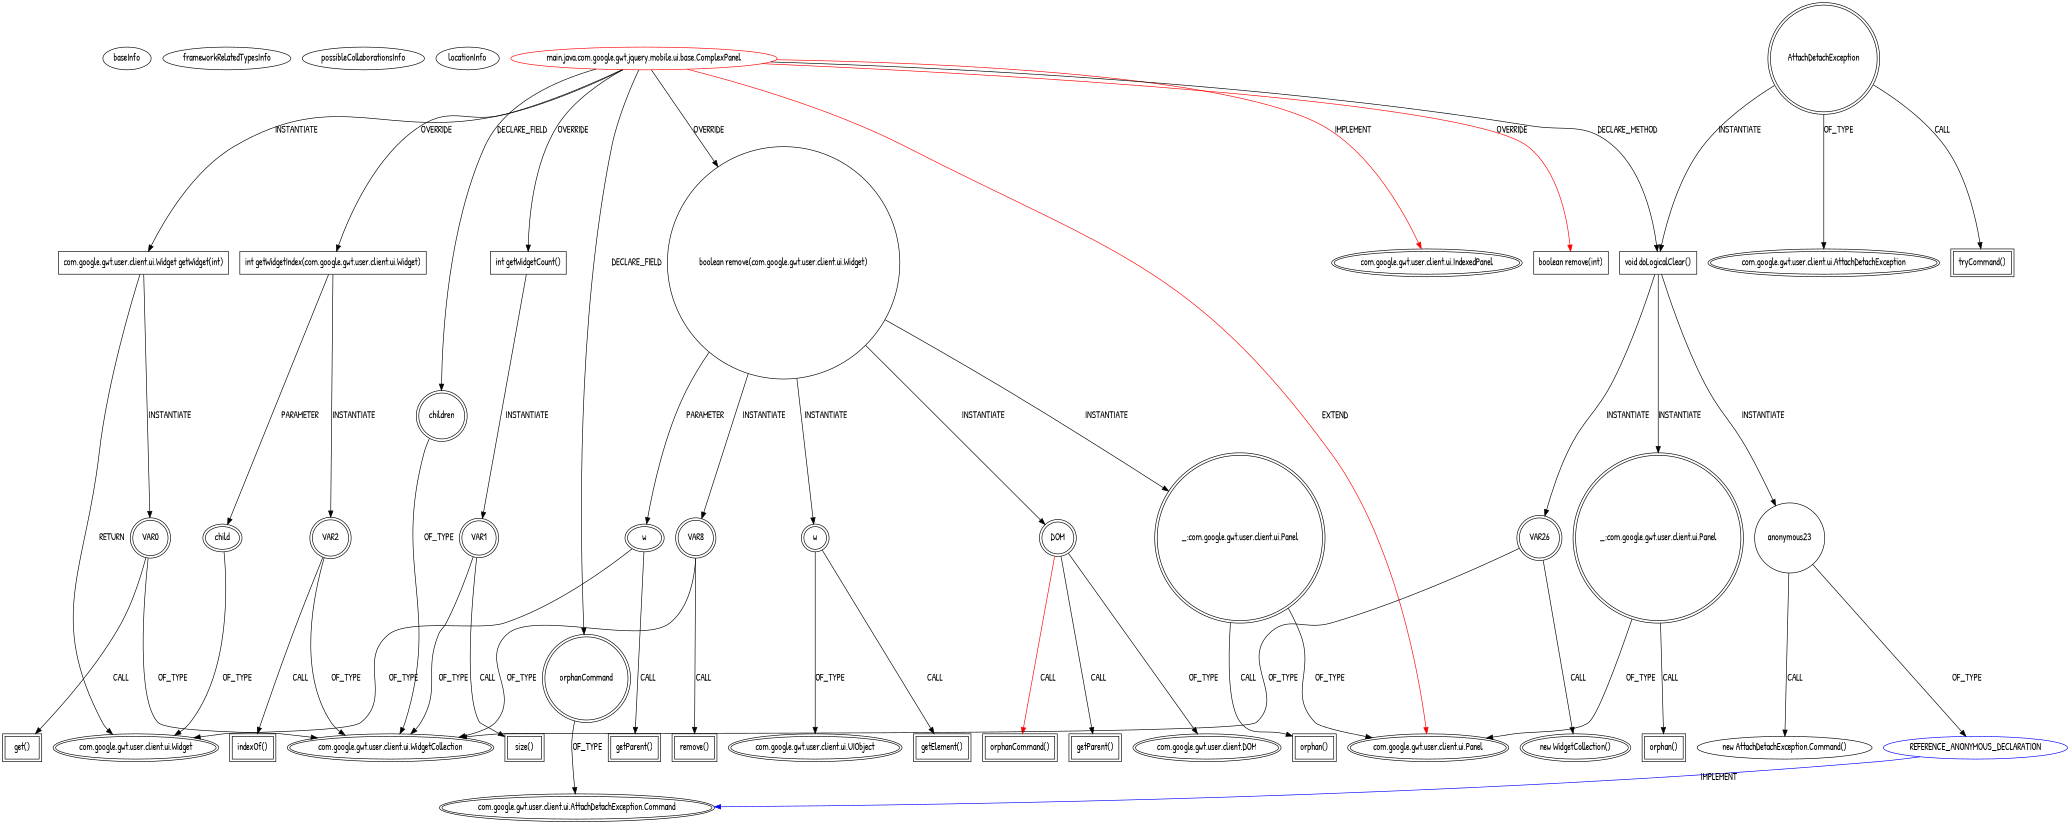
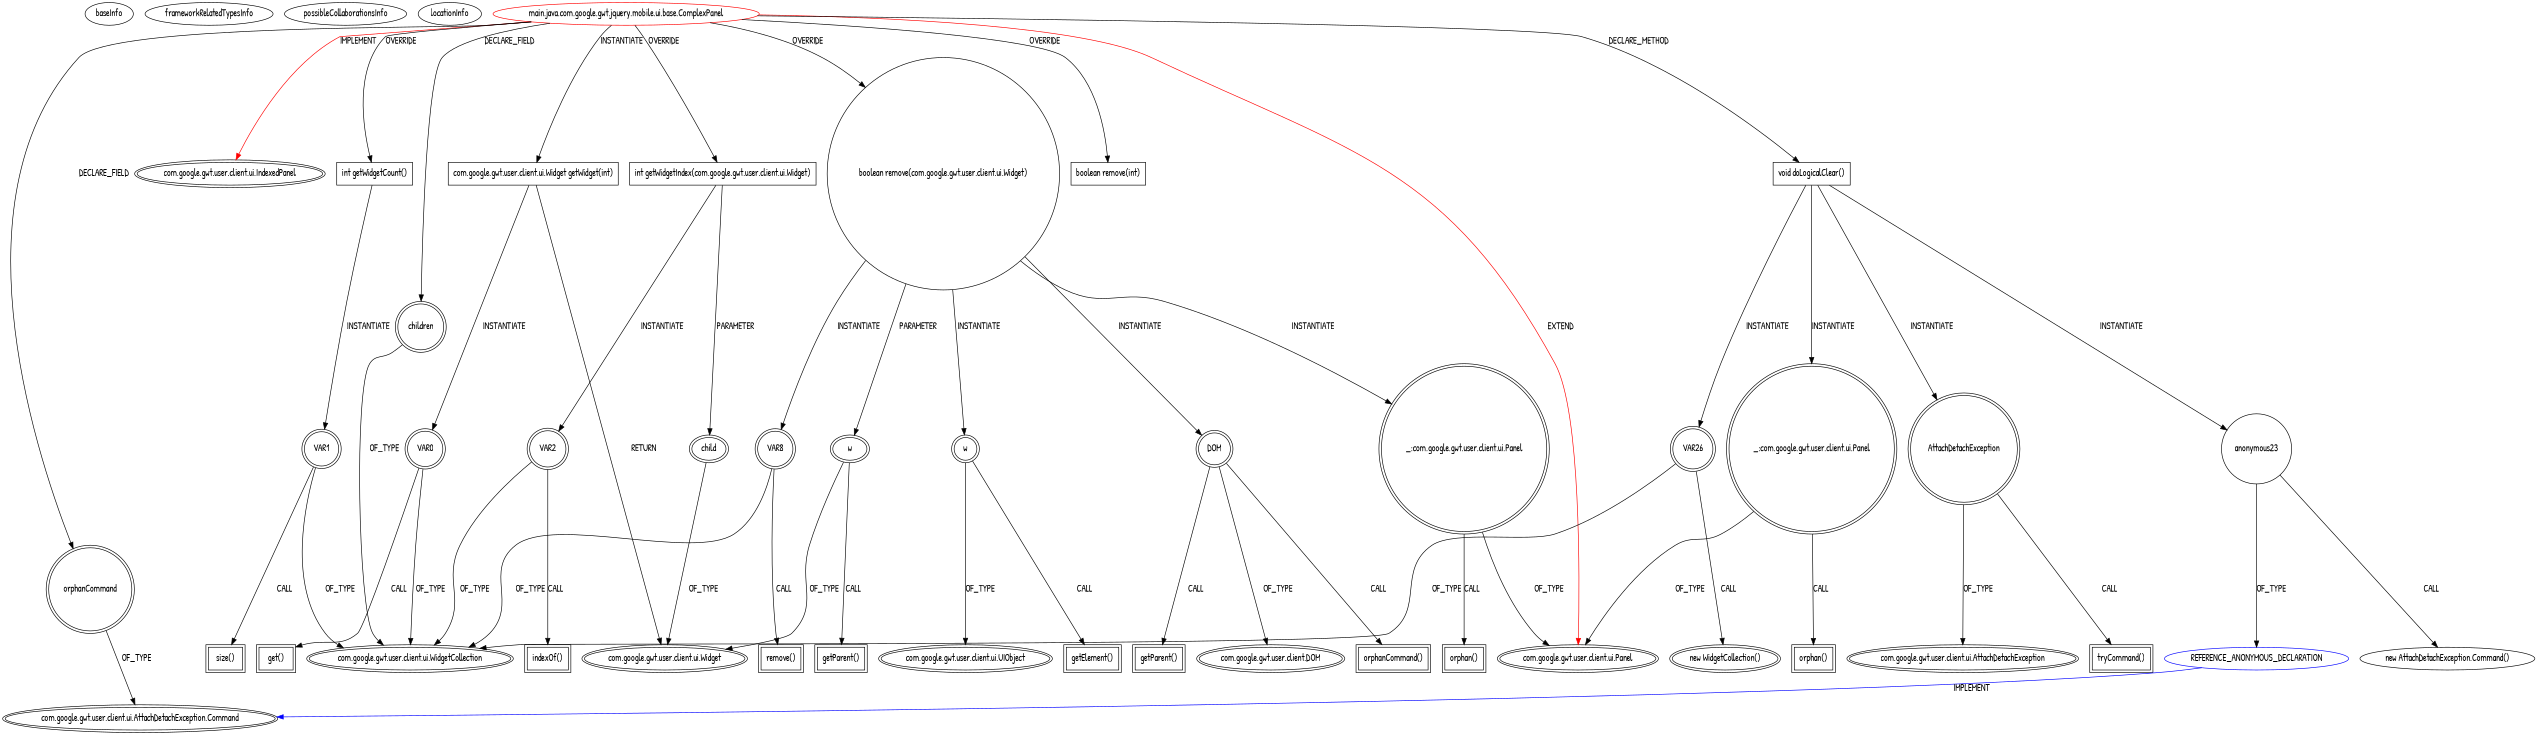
edge "main.java.com.google.gwt.jquery.mobile.ui.base.ComplexPanel" -> "boolean remove(int)": color red -> black
edge "AttachDetachException" -> "void doLogicalClear()": reversed
edge "DOM" -> "orphanCommand()": color red -> black
